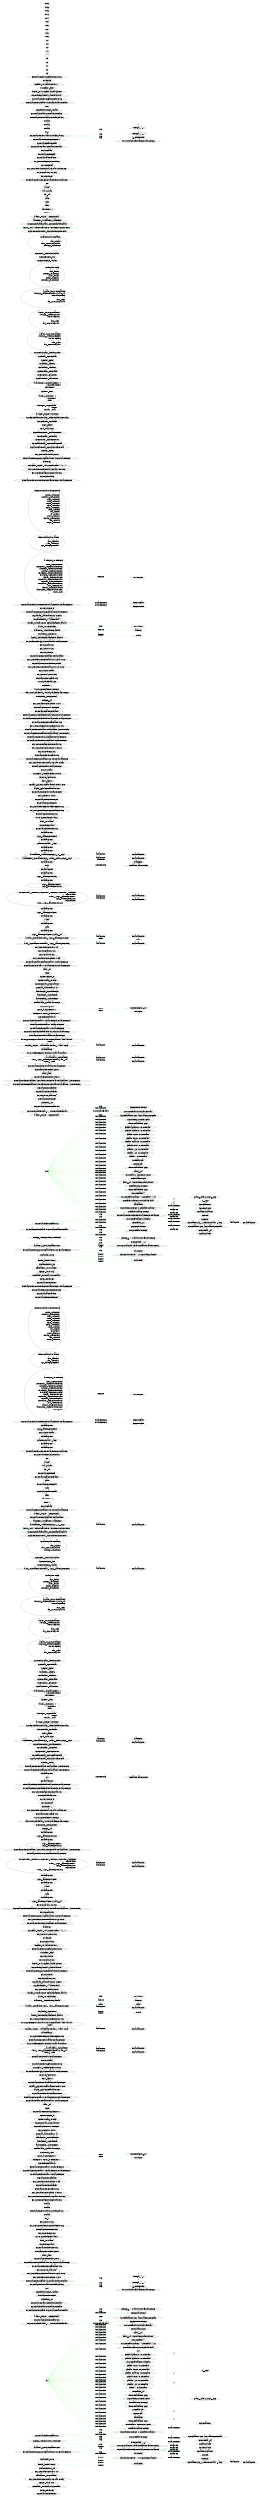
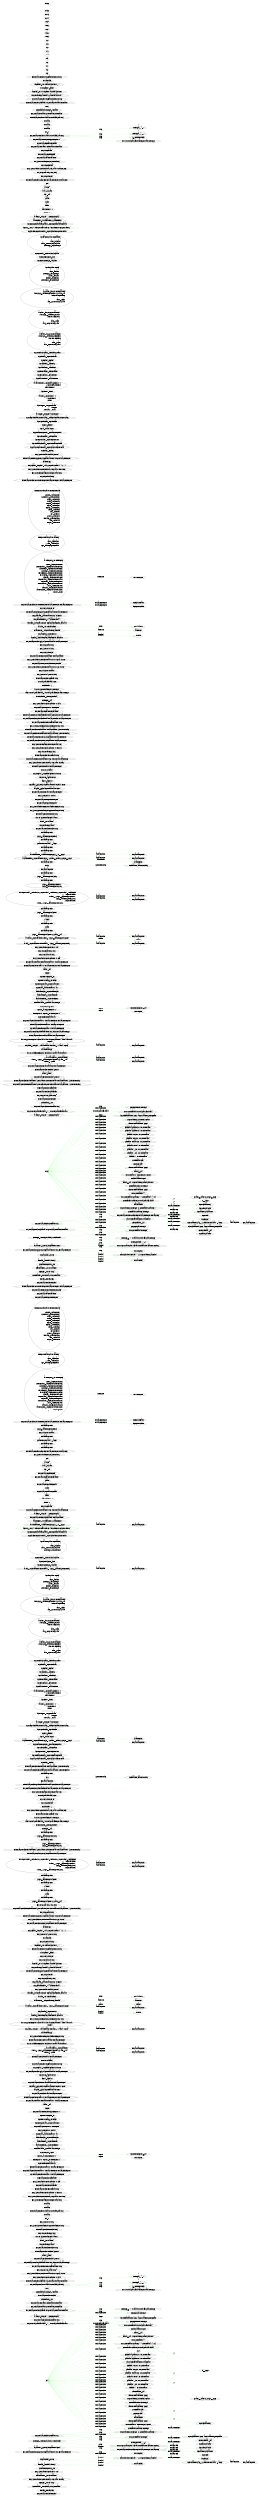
node "m0_256": removed
